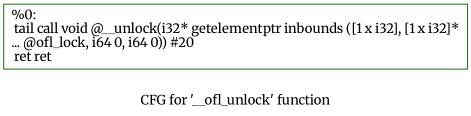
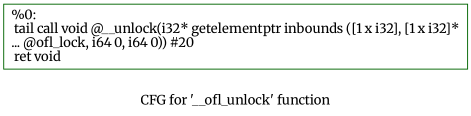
node "%0:": text "ret ret" -> "ret void"
